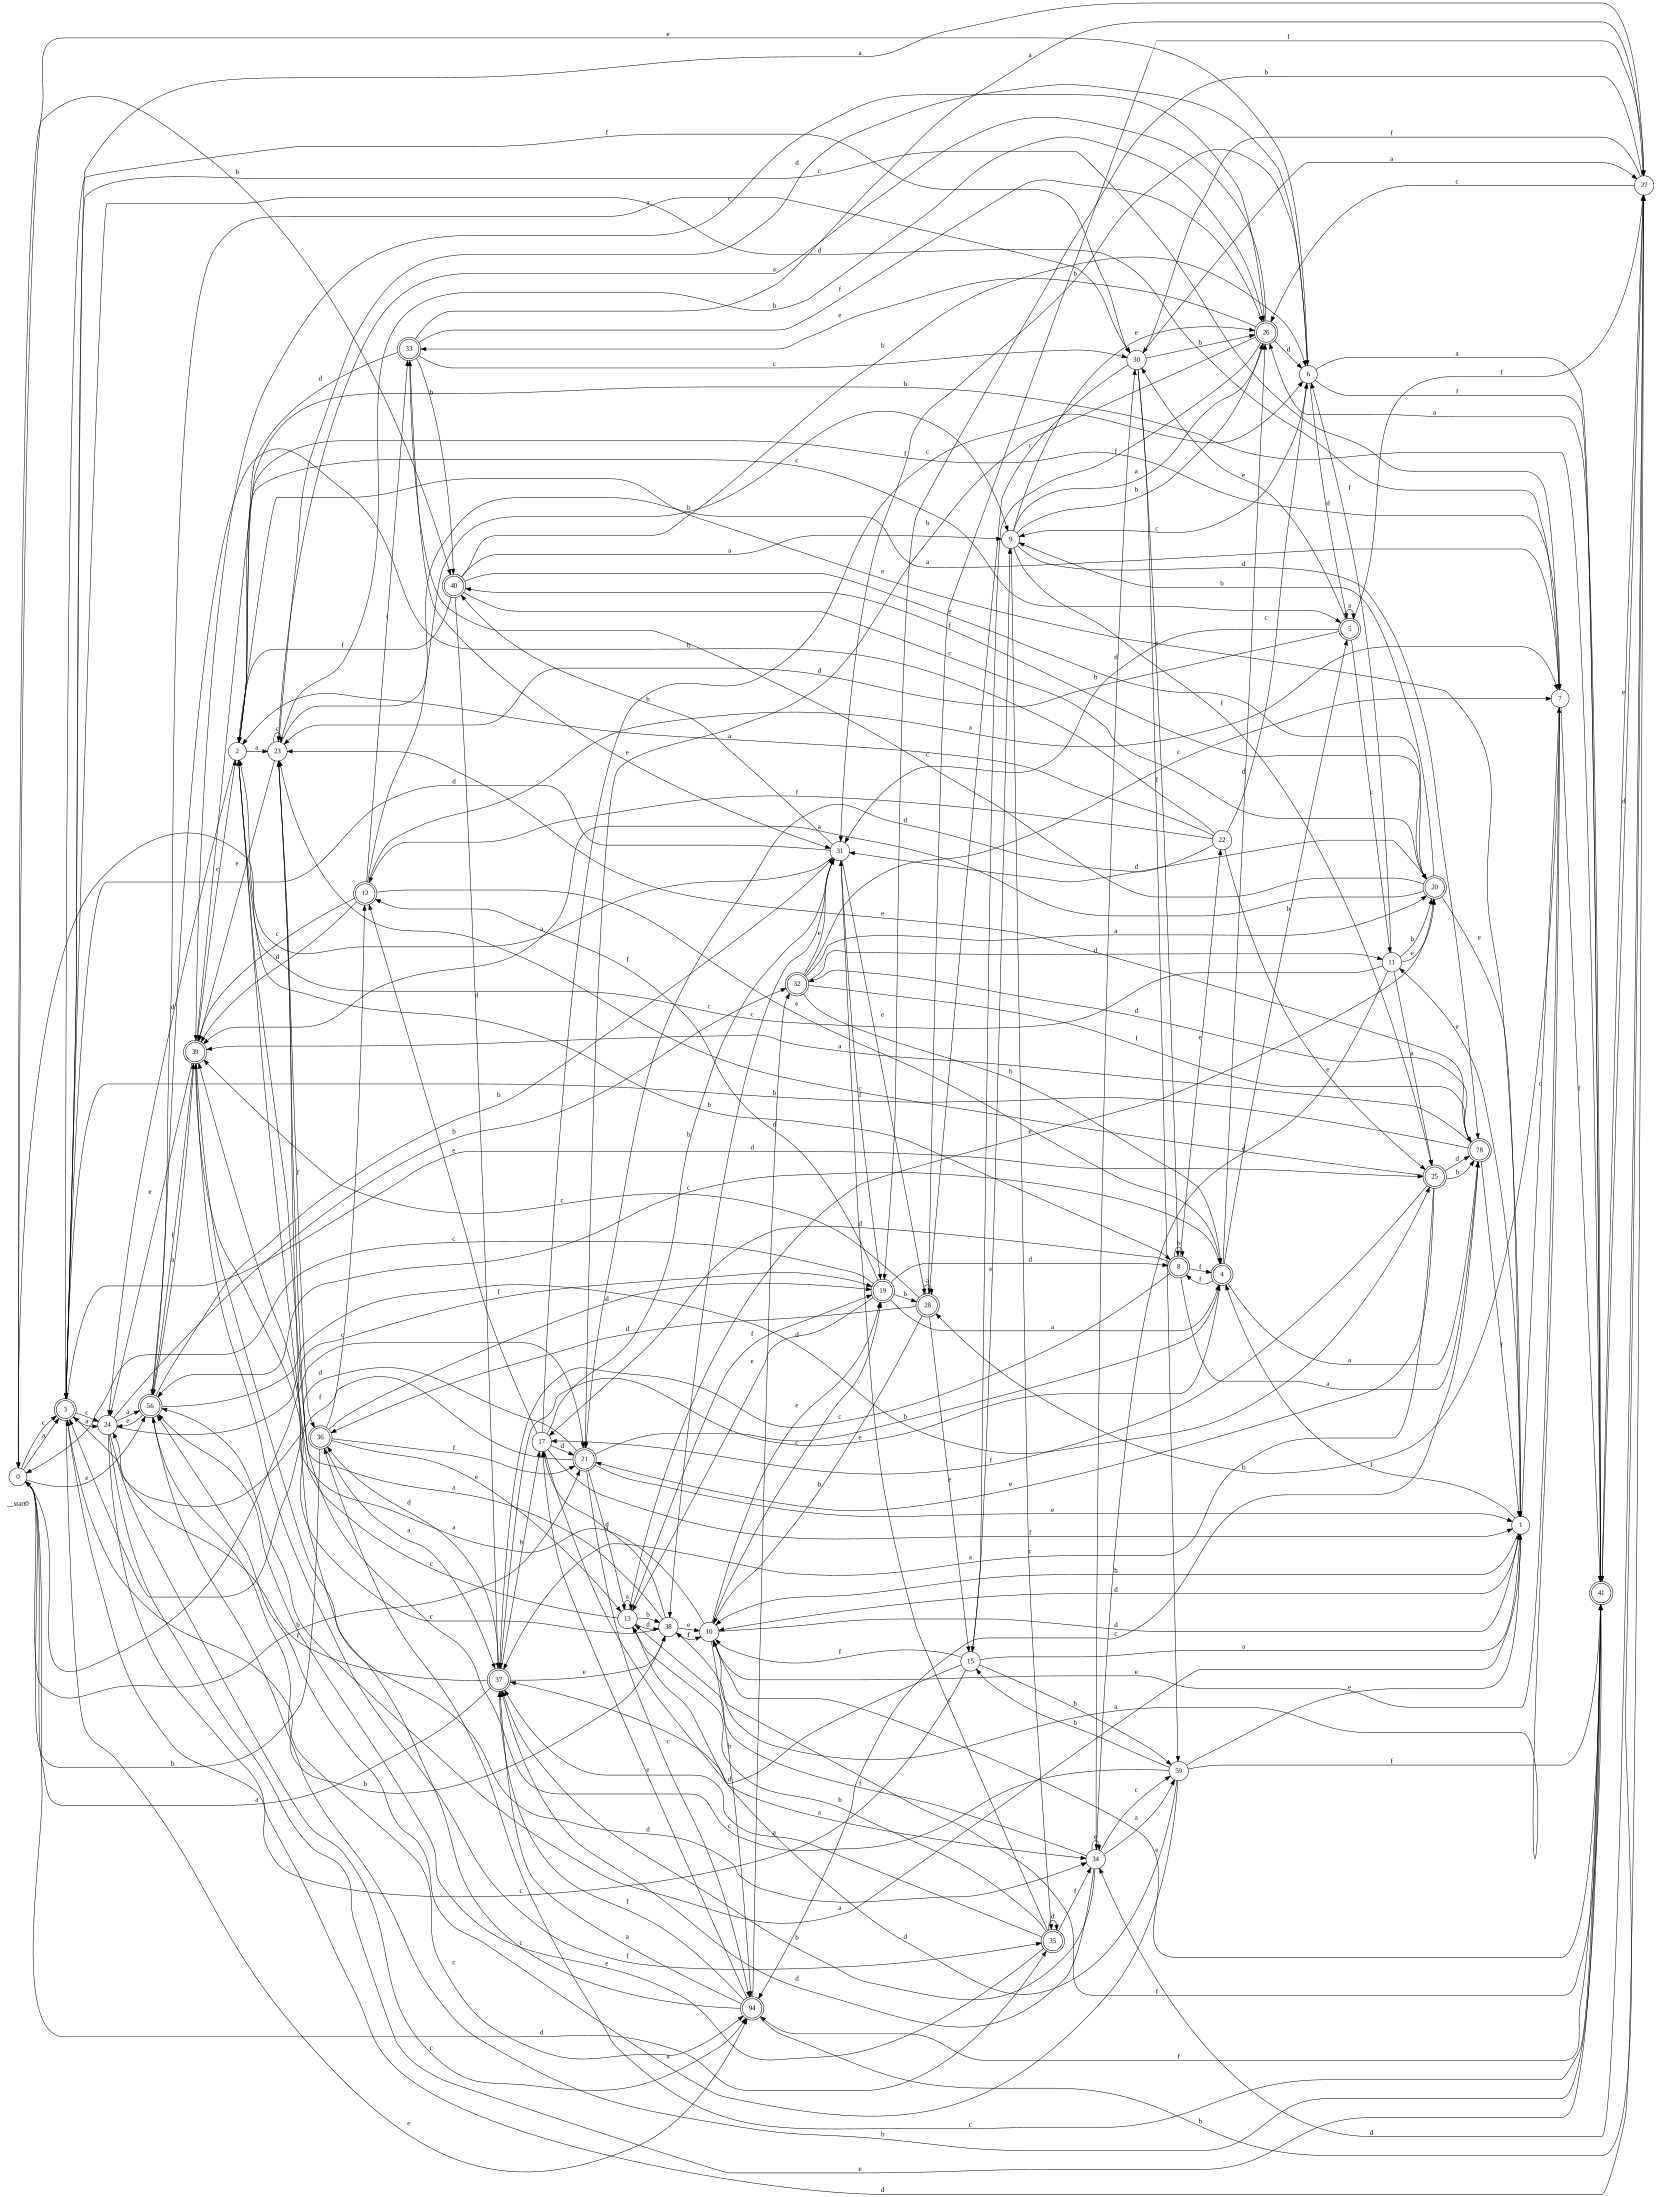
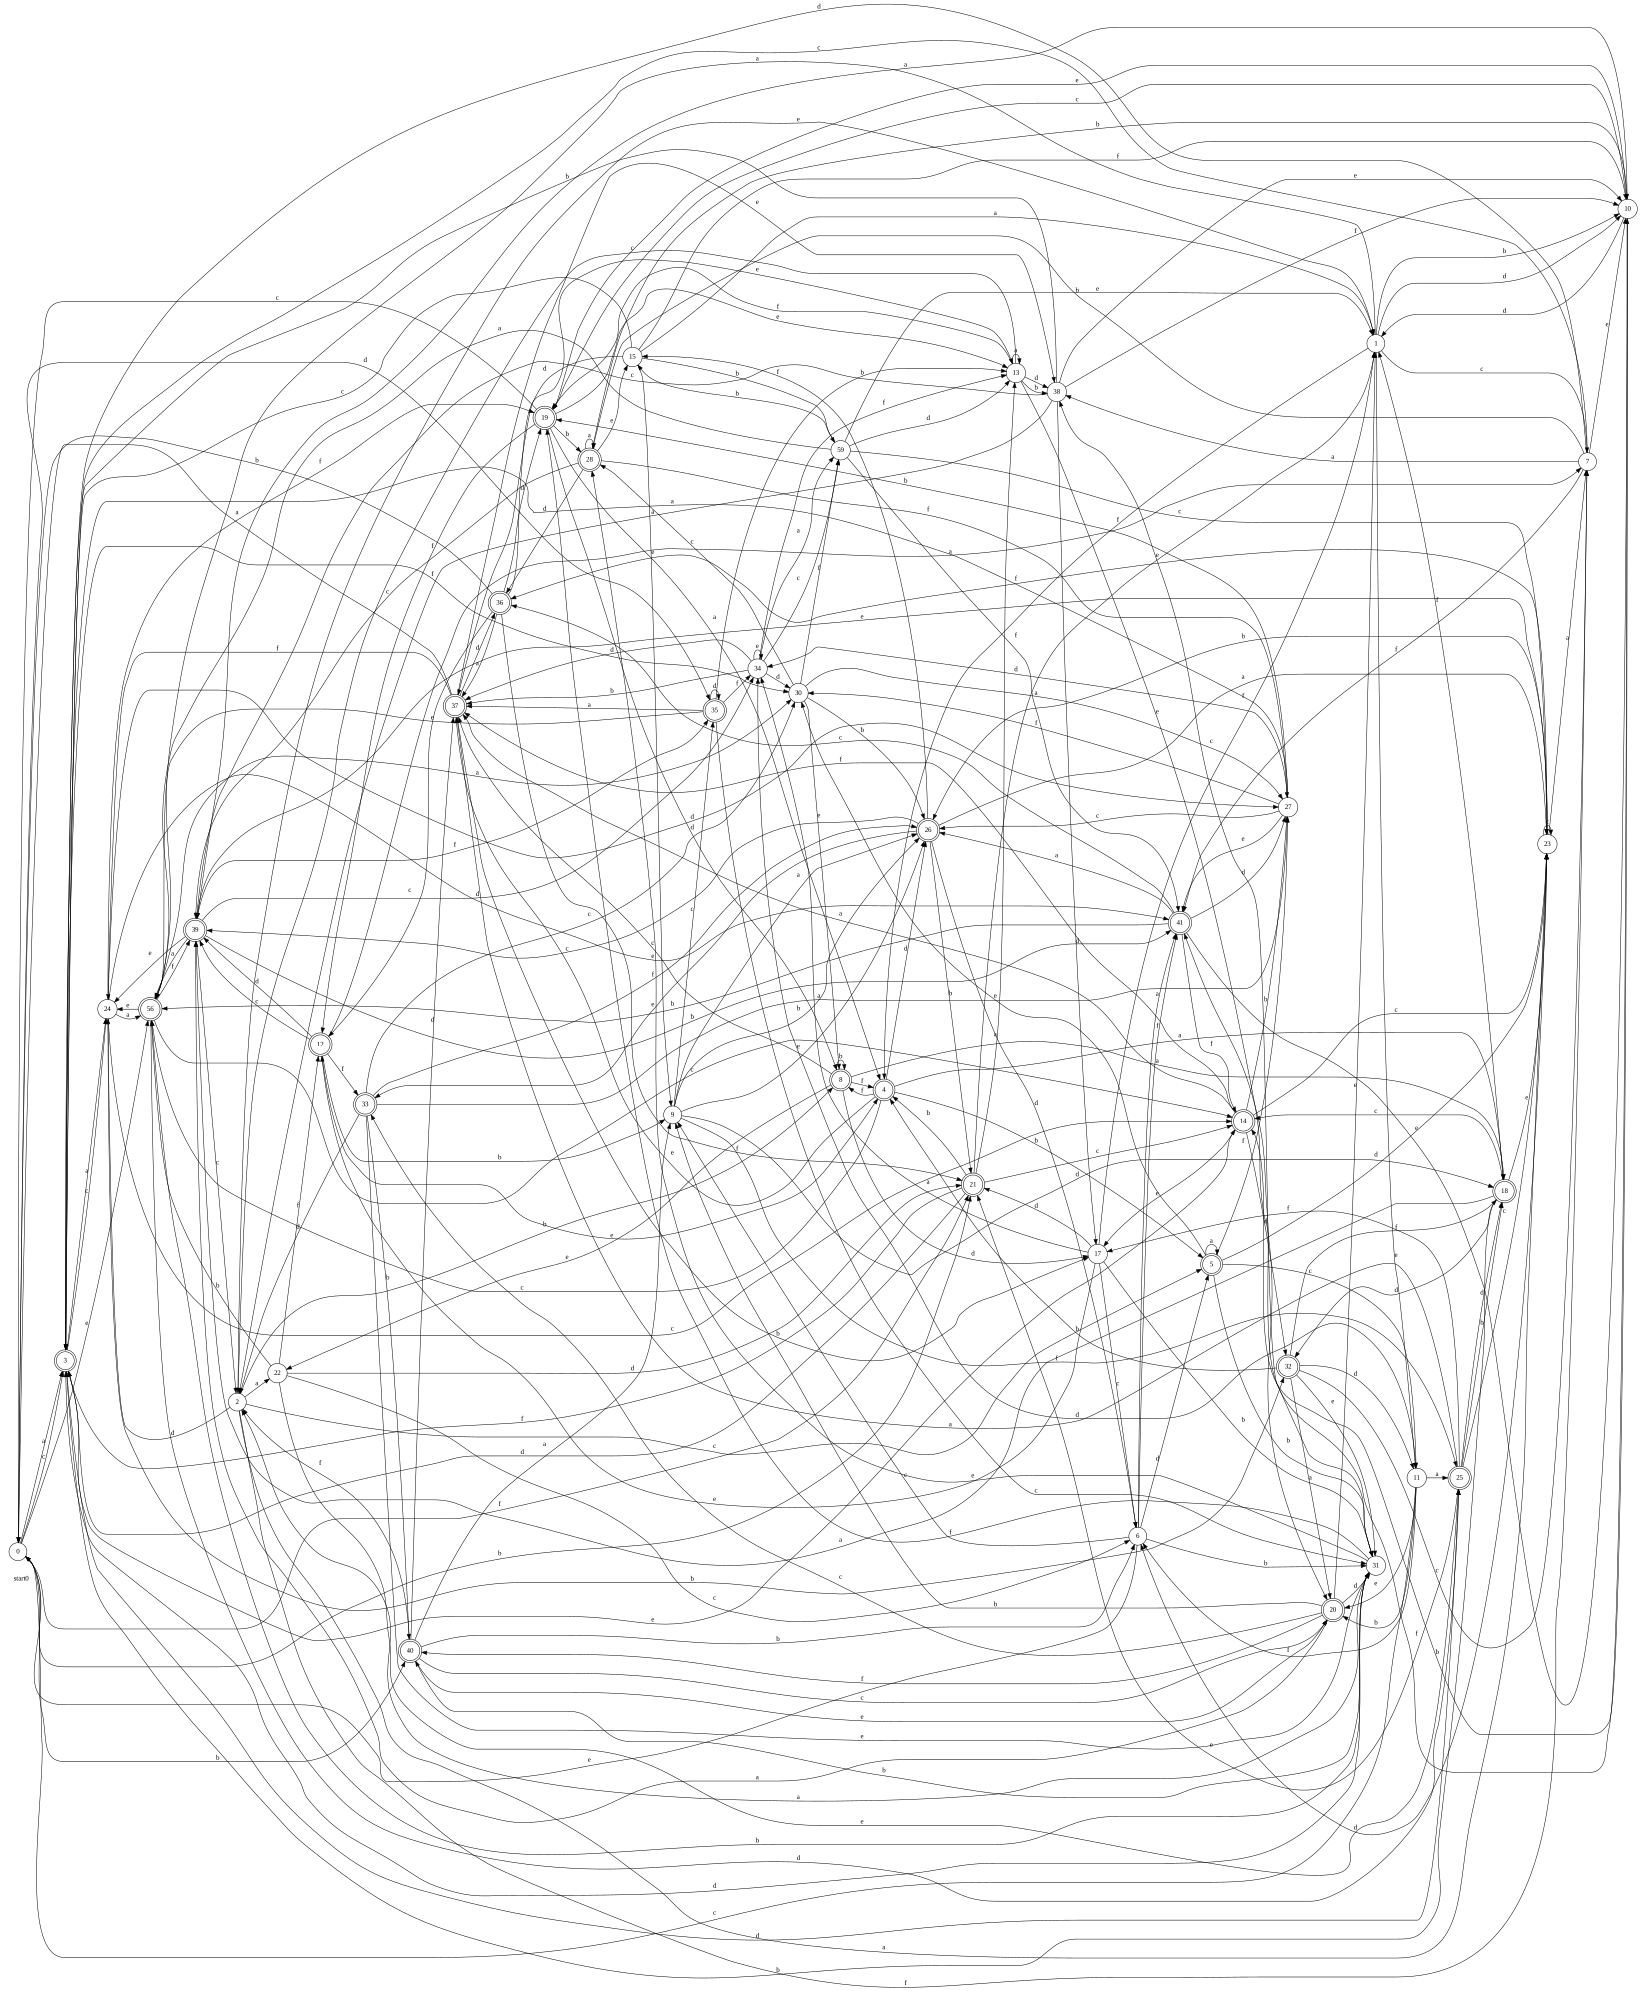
edge "22" -> "2": reversed
node "78": label "78" -> "18"
node "94": label "94" -> "14"
